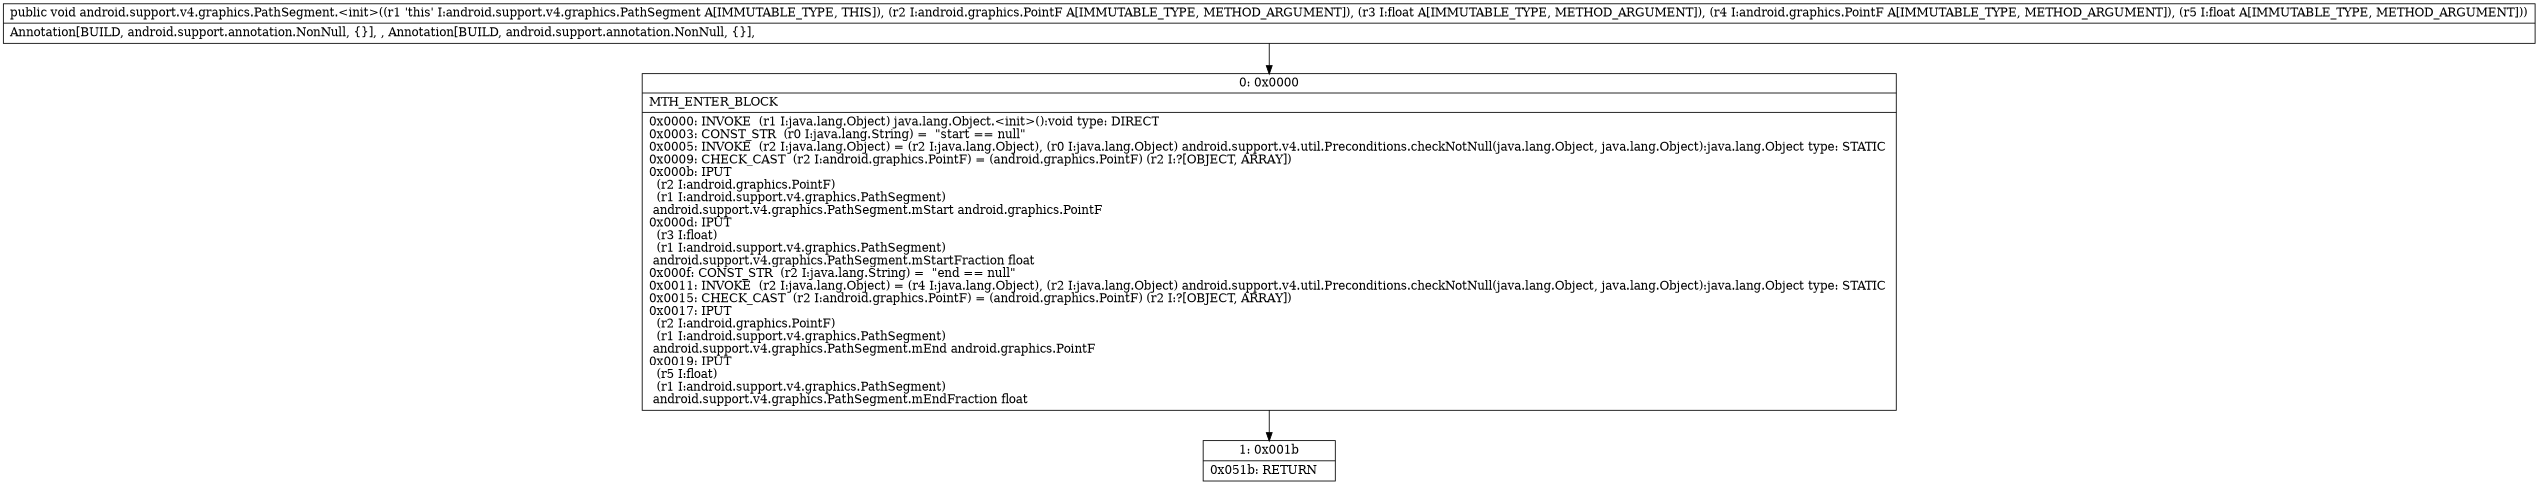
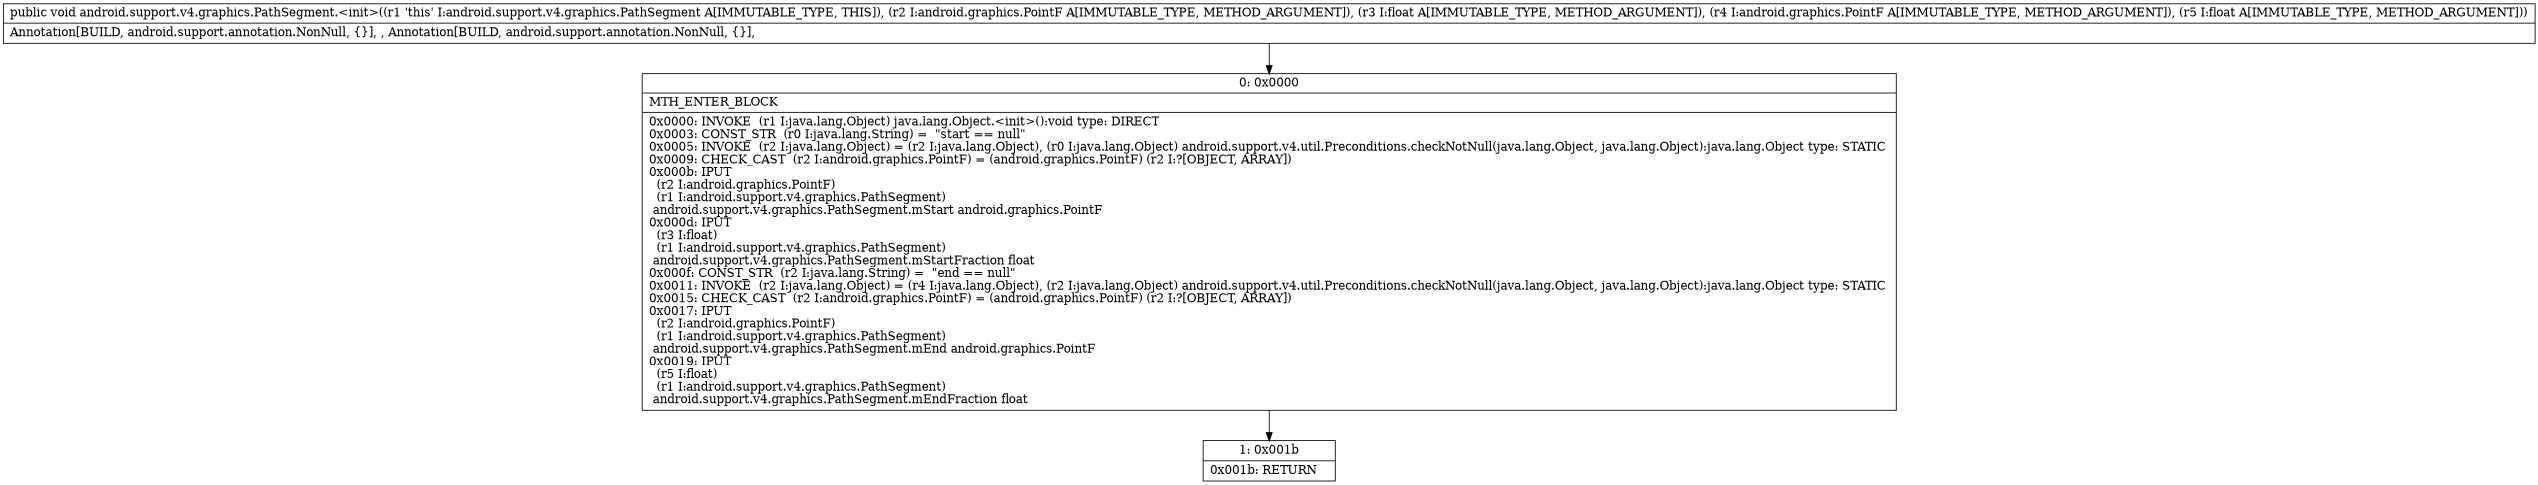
node "1: 0x001b": text "0x051b: RETURN" -> "0x001b: RETURN"
